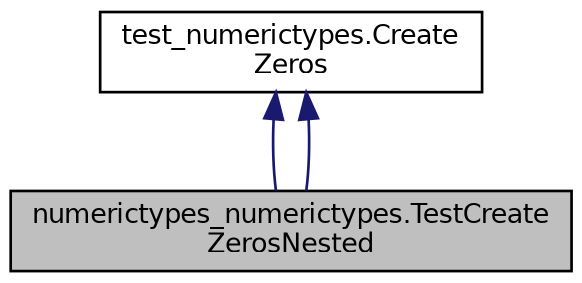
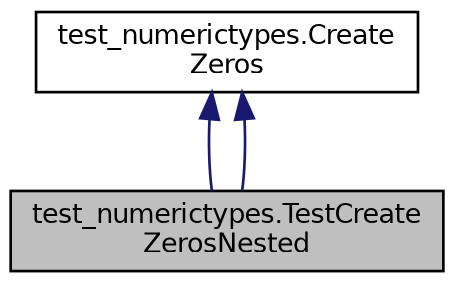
node "numerictypes_numerictypes.TestCreate ZerosNested": label "numerictypes_numerictypes.TestCreate ZerosNested" -> "test_numerictypes.TestCreate ZerosNested"
